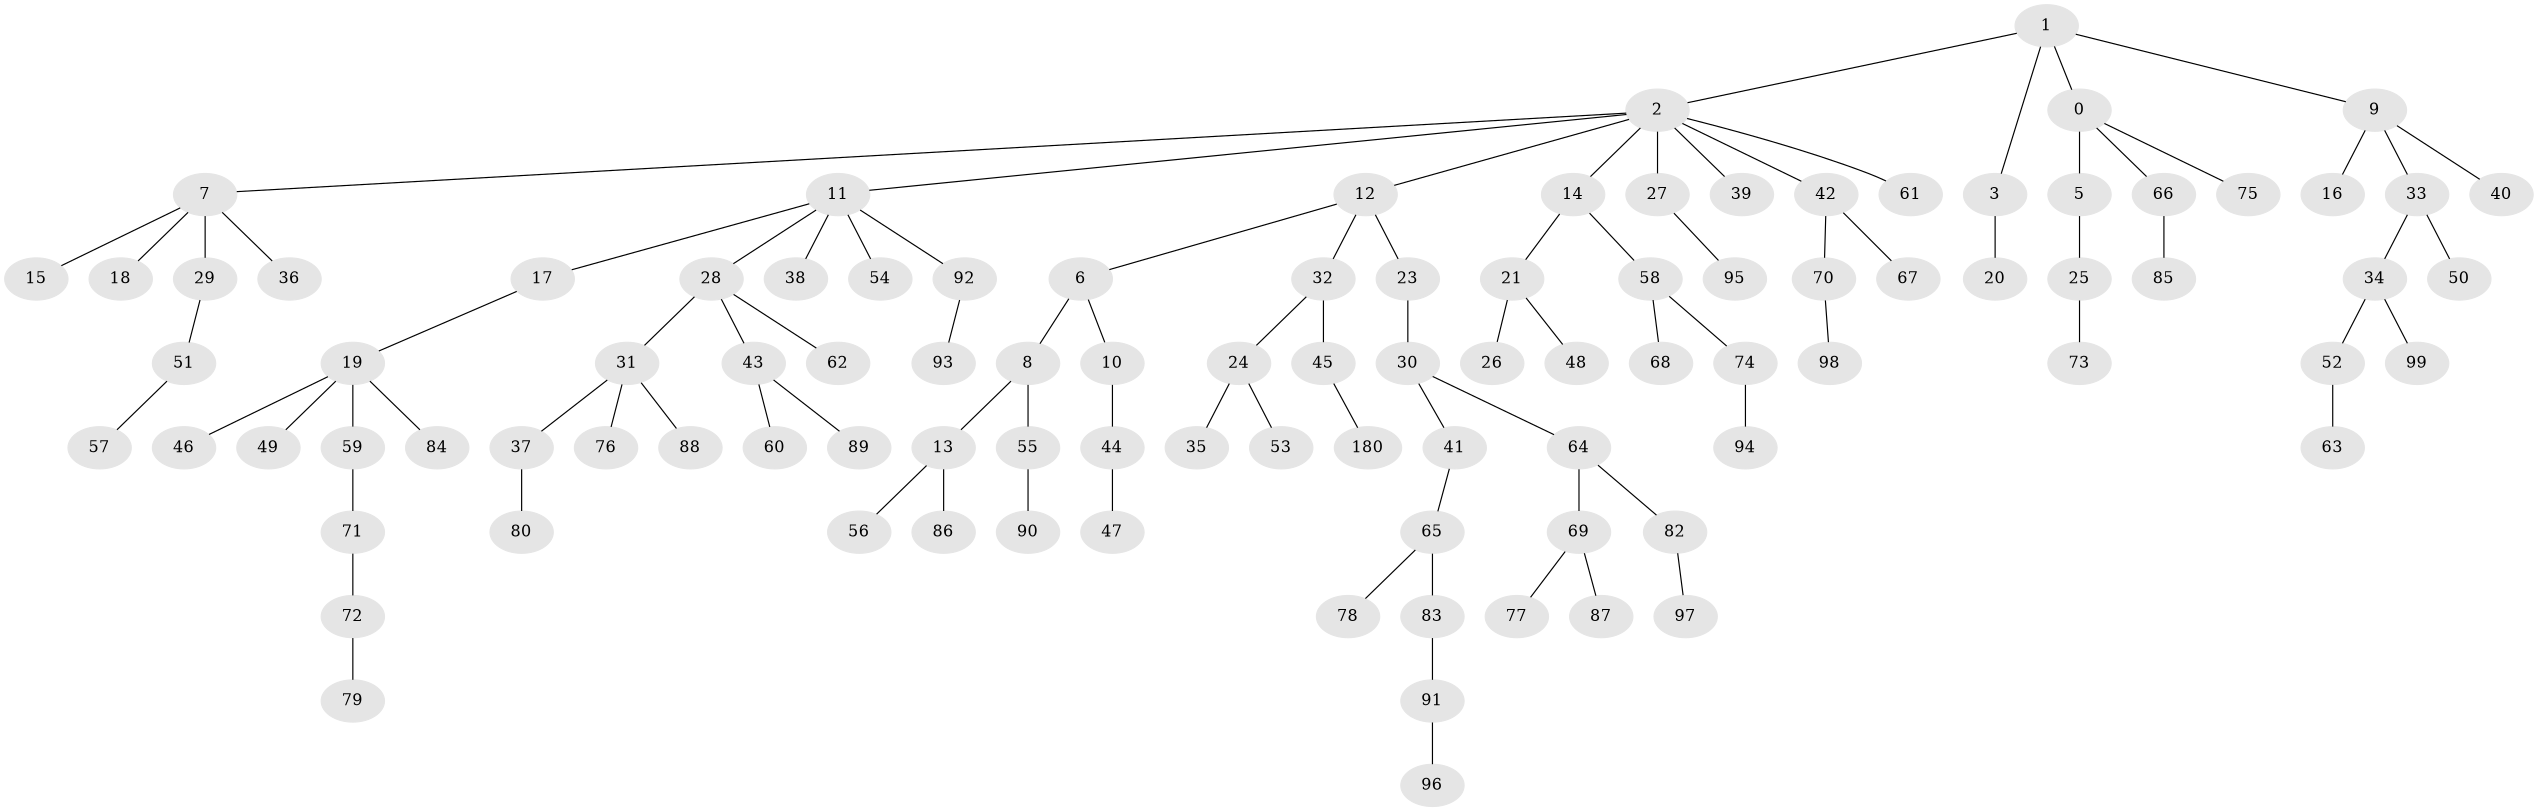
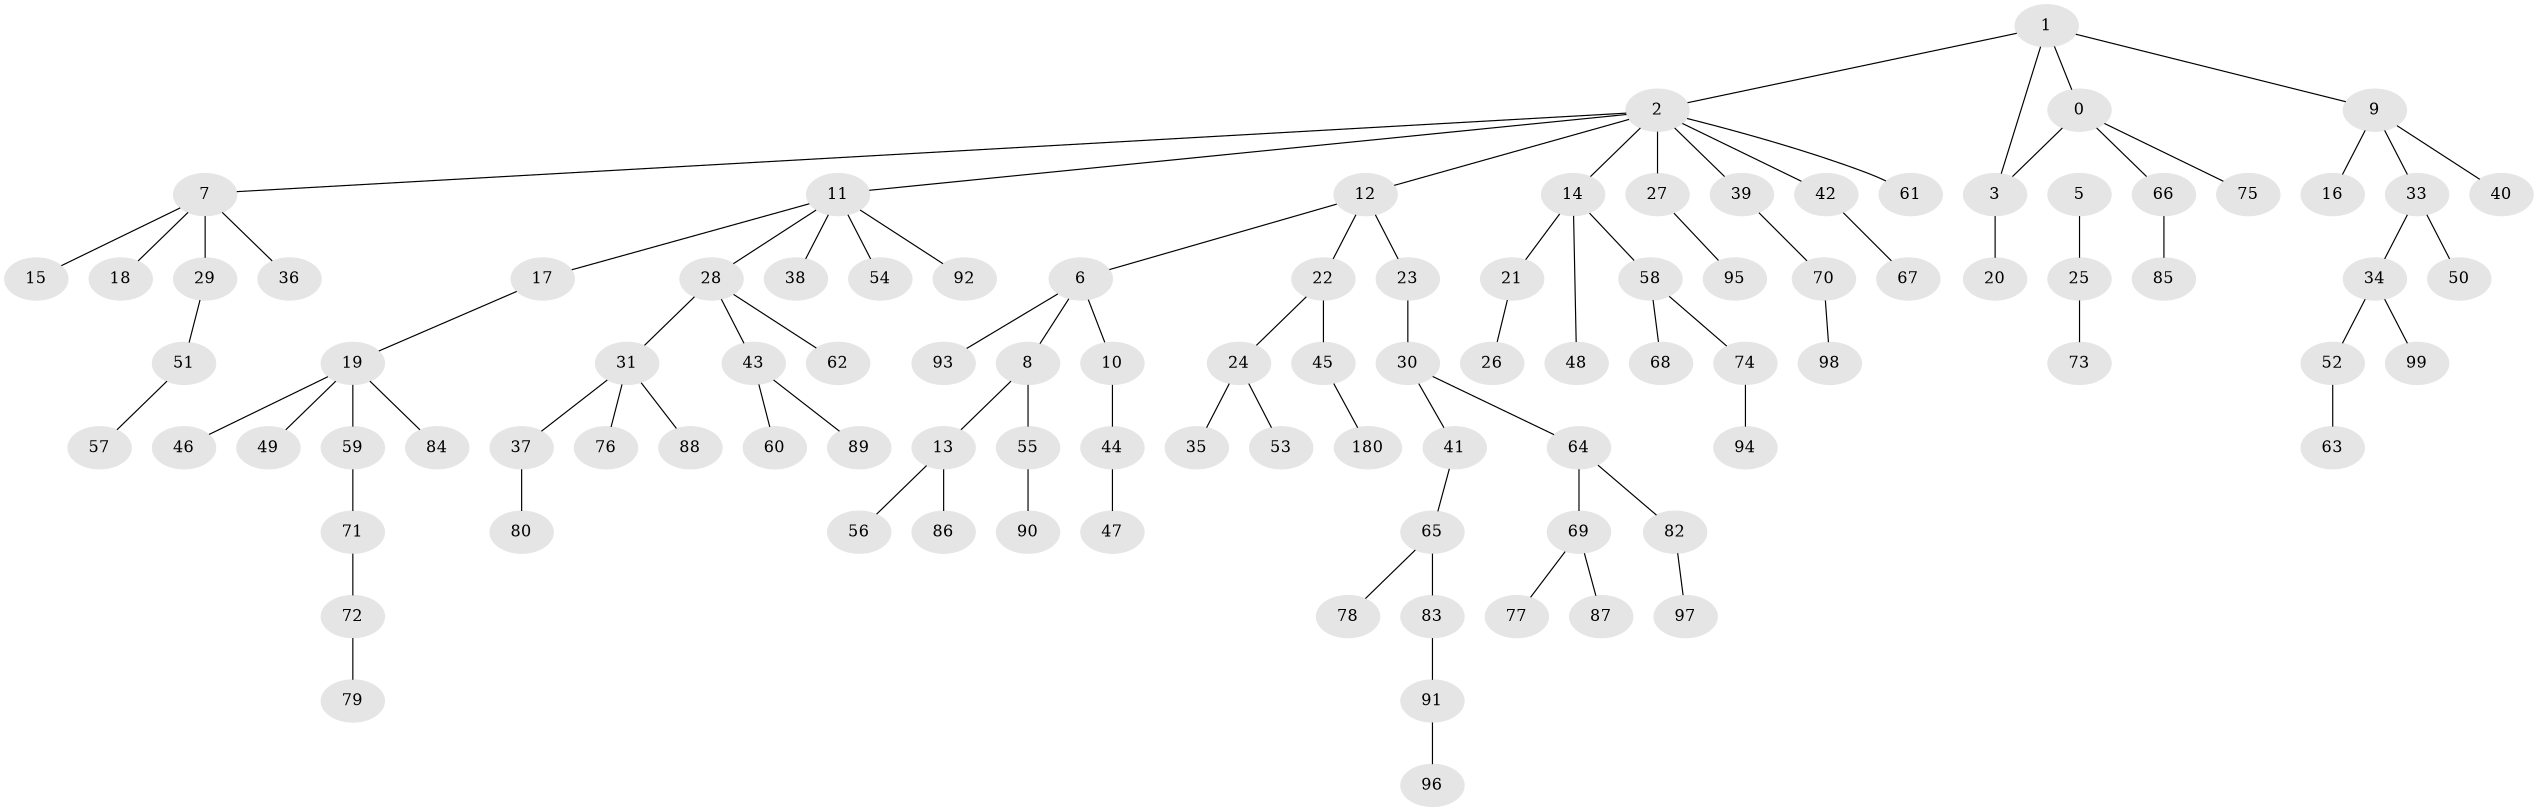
edge "0" -- "5": now "0" -- "3"
edge "42" -- "70": now "39" -- "70"
node "32": label "32" -> "22"
edge "92" -- "93": now "6" -- "93"
edge "21" -- "48": now "14" -- "48"
